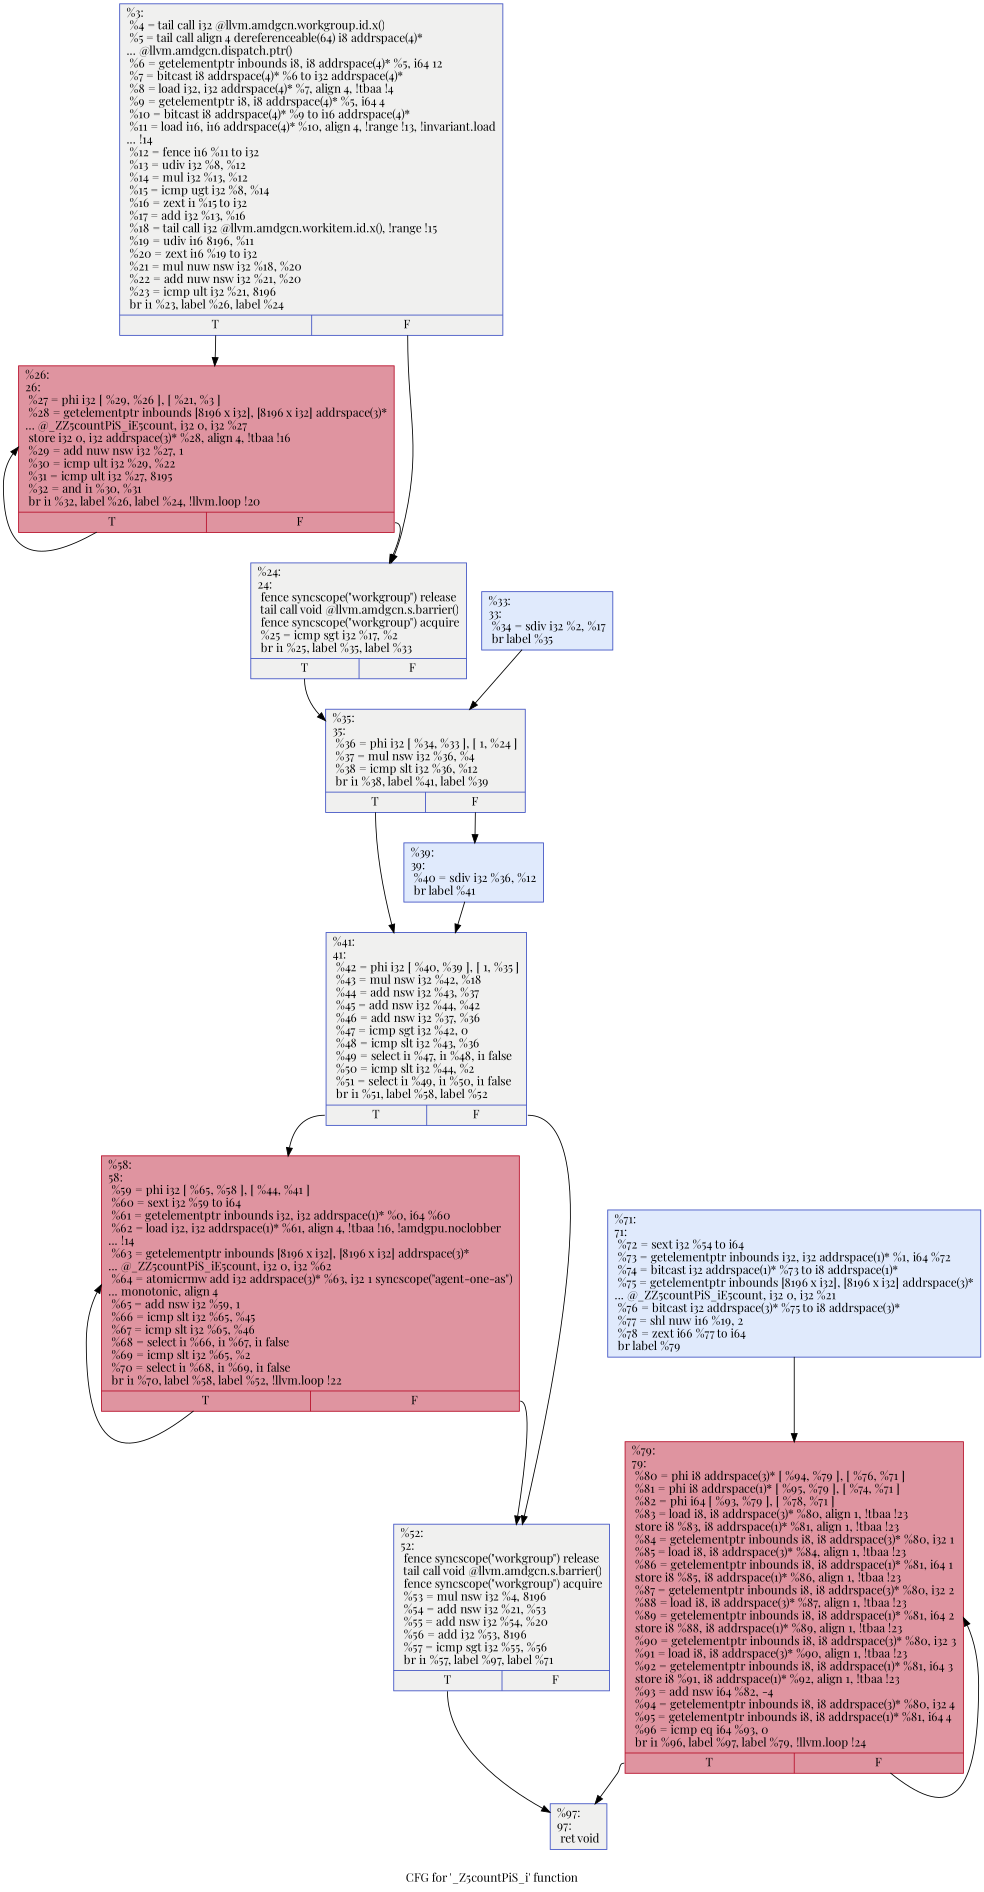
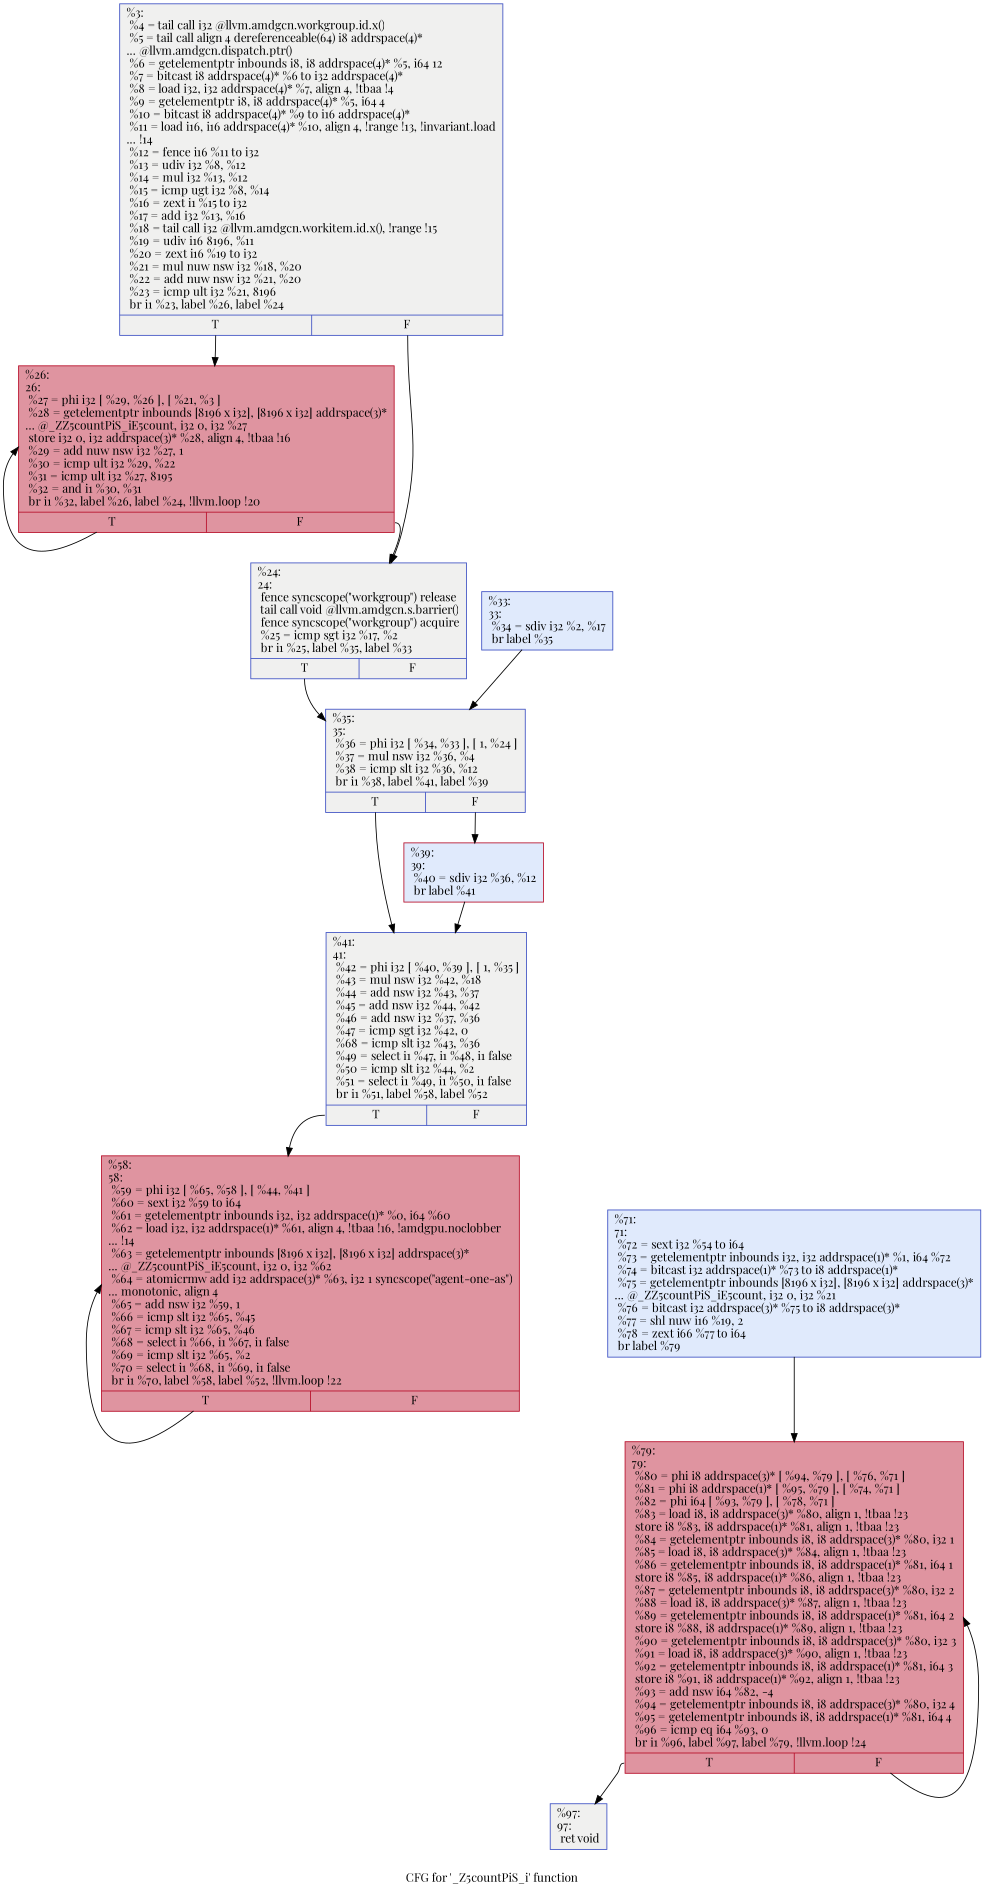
node "%39:": color #3d50c3ff -> #b70d28ff
node "%41:": text "%48 = icmp slt i32 %43, %36" -> "%68 = icmp slt i32 %43, %36"
node "%52:": removed
